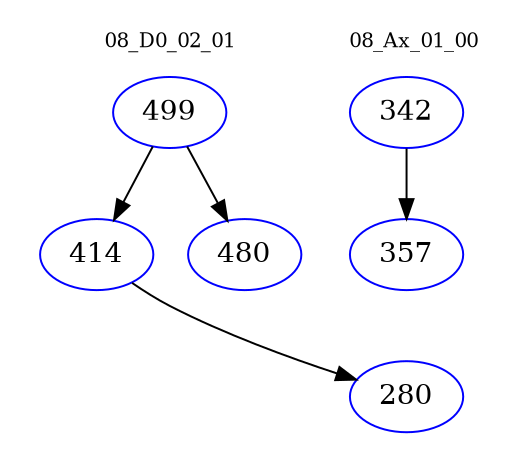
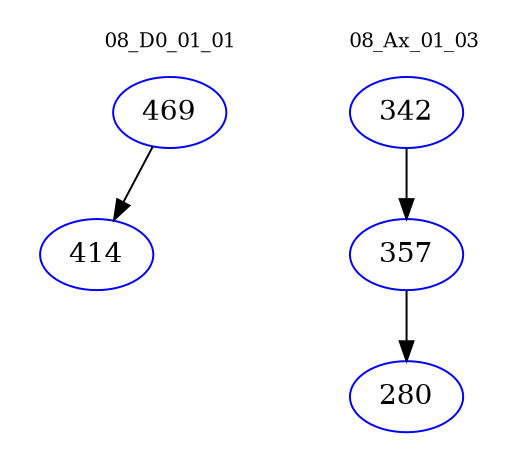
cluster "08_D0_02_01": label "08_D0_02_01" -> "08_D0_01_01"
cluster "08_Ax_01_00": label "08_Ax_01_00" -> "08_Ax_01_03"
node "499": label "499" -> "469"
node "480": removed
edge "414" -> "280": now "357" -> "280"
